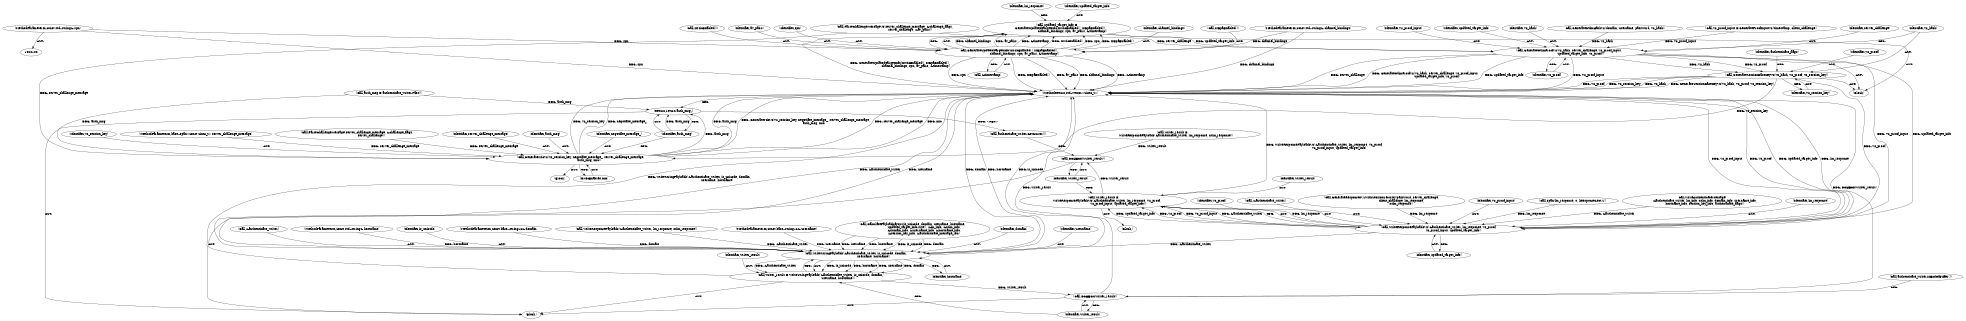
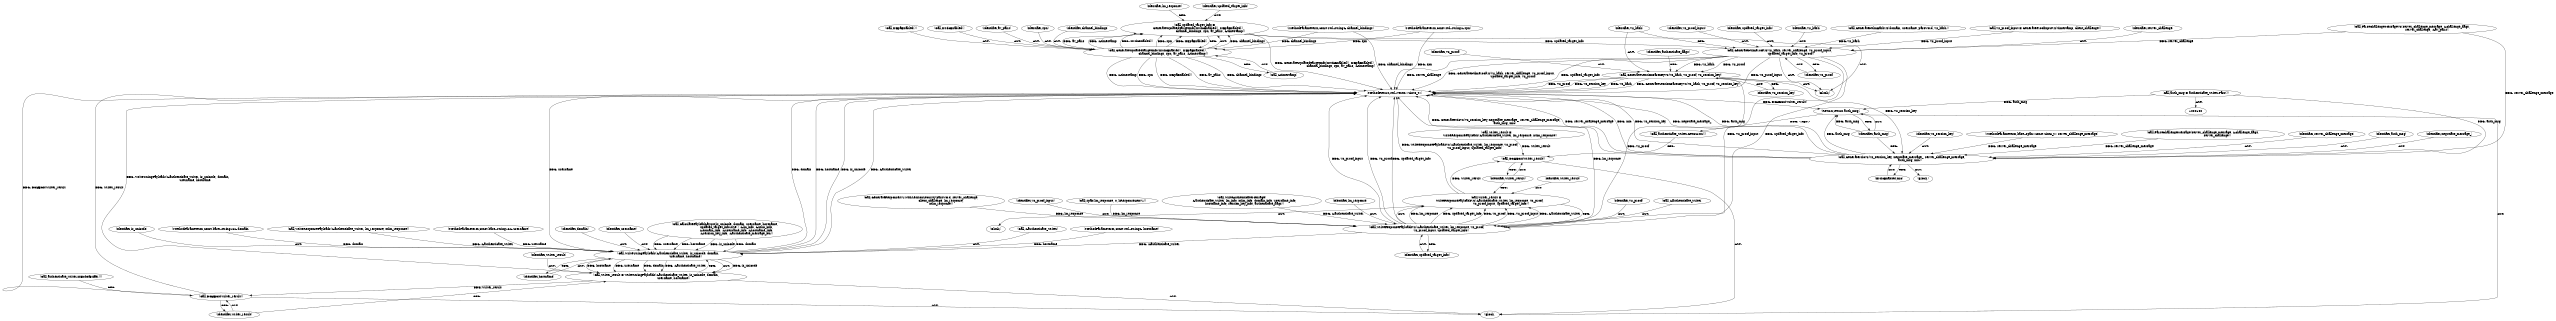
edge "(MethodParameterIn,const std::string& spn)" -> "1000100": now "(Call,auth_msg = authenticate_writer.Pass())" -> "1000100"
edge "(MethodReturn,std::vector<uint8_t>)" -> "(Return,return auth_msg;)": label "CFG: " -> "DDG: DCHECK(writer_result)"
